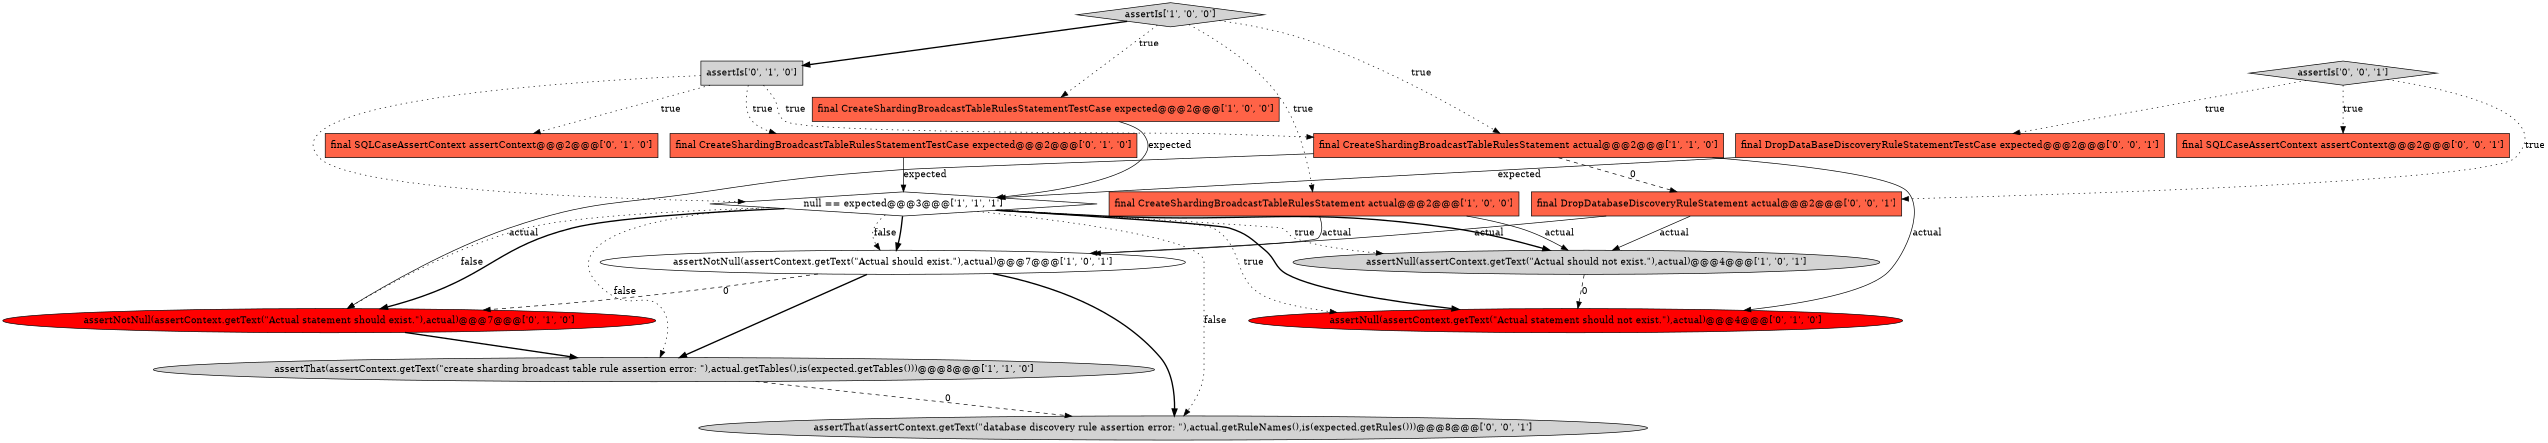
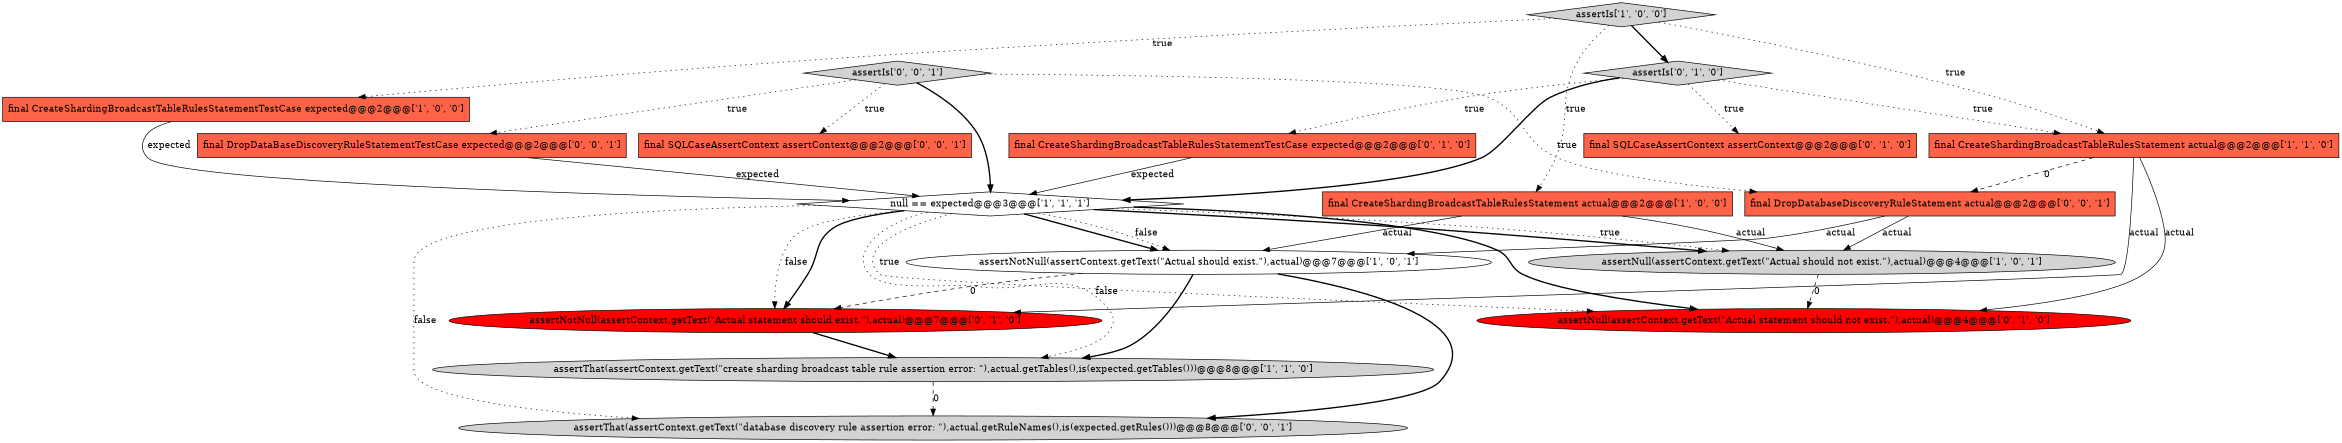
node "assertIs['0', '1', '0']": shape box -> diamond
edge "assertIs['0', '0', '1']" -> "null == expected@@@3@@@['1', '1', '1']": added
edge "assertIs['0', '1', '0']" -> "null == expected@@@3@@@['1', '1', '1']": style dotted -> bold
